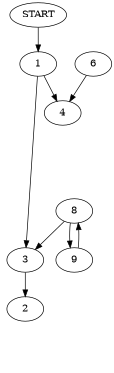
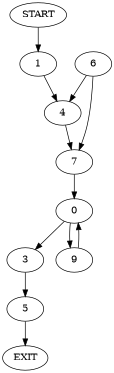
edge "1" -> "3": removed
node "7": added
node "8": label "8" -> "0"
node "2": label "2" -> "5"
node "EXIT": added
